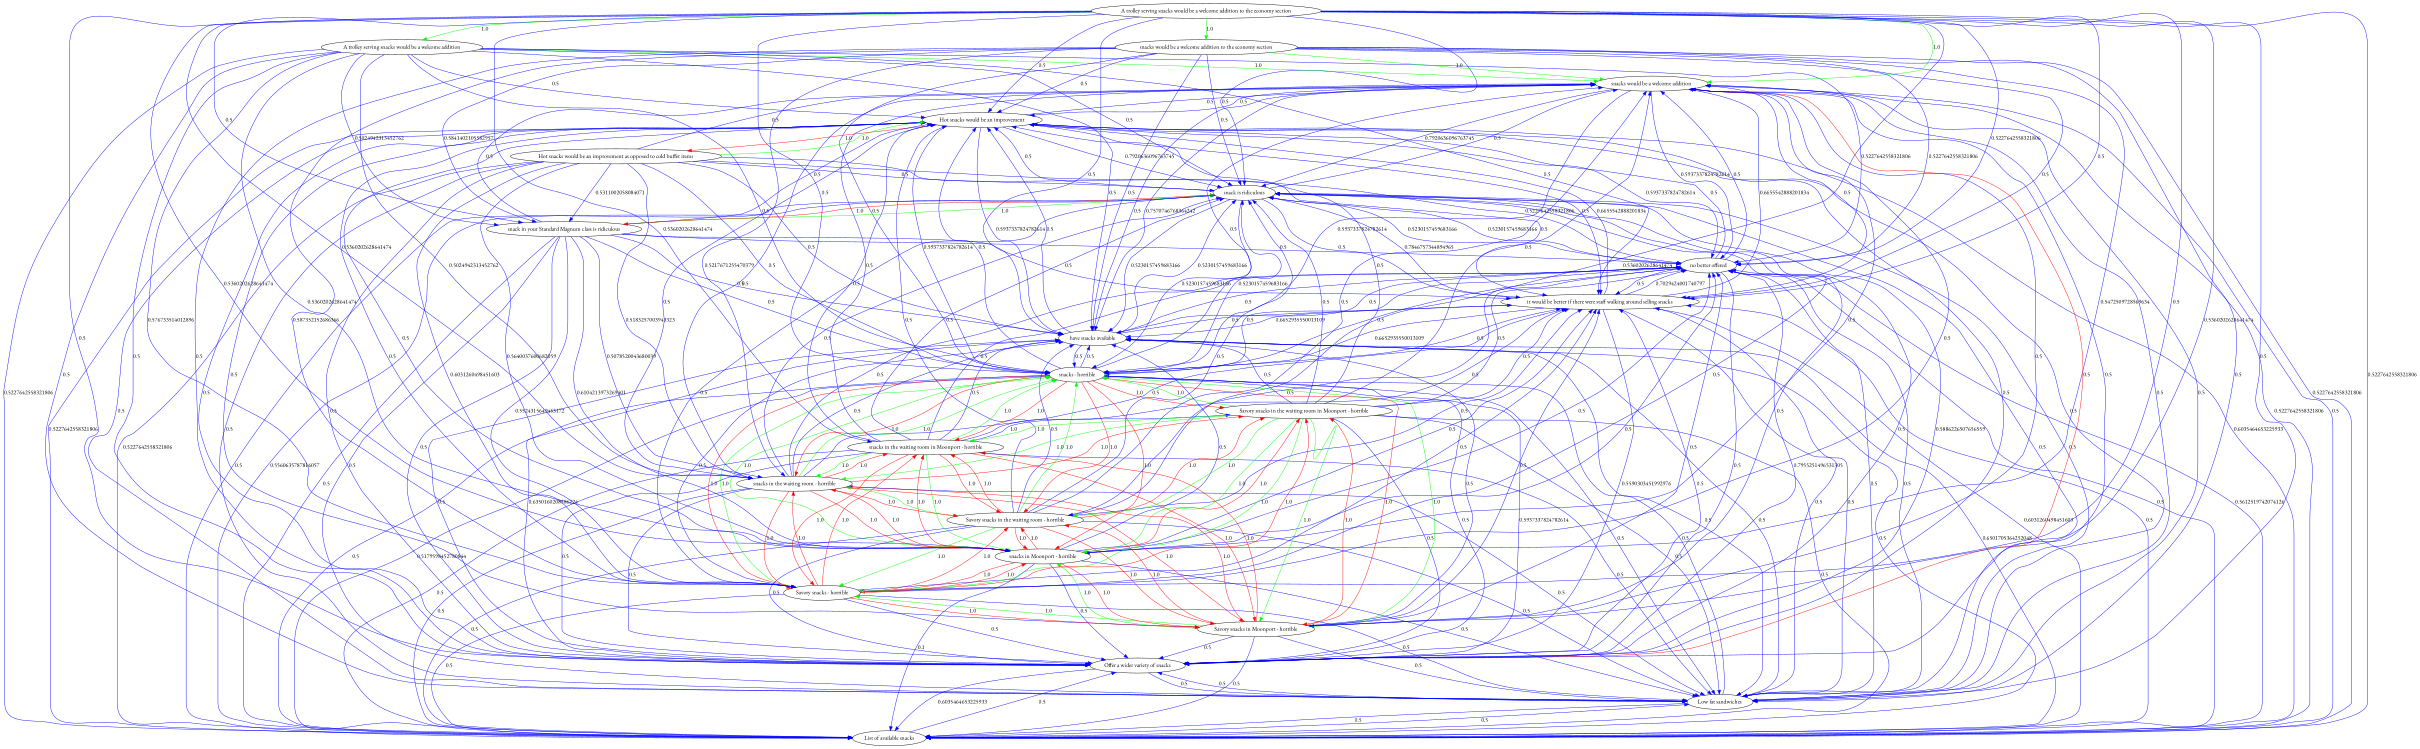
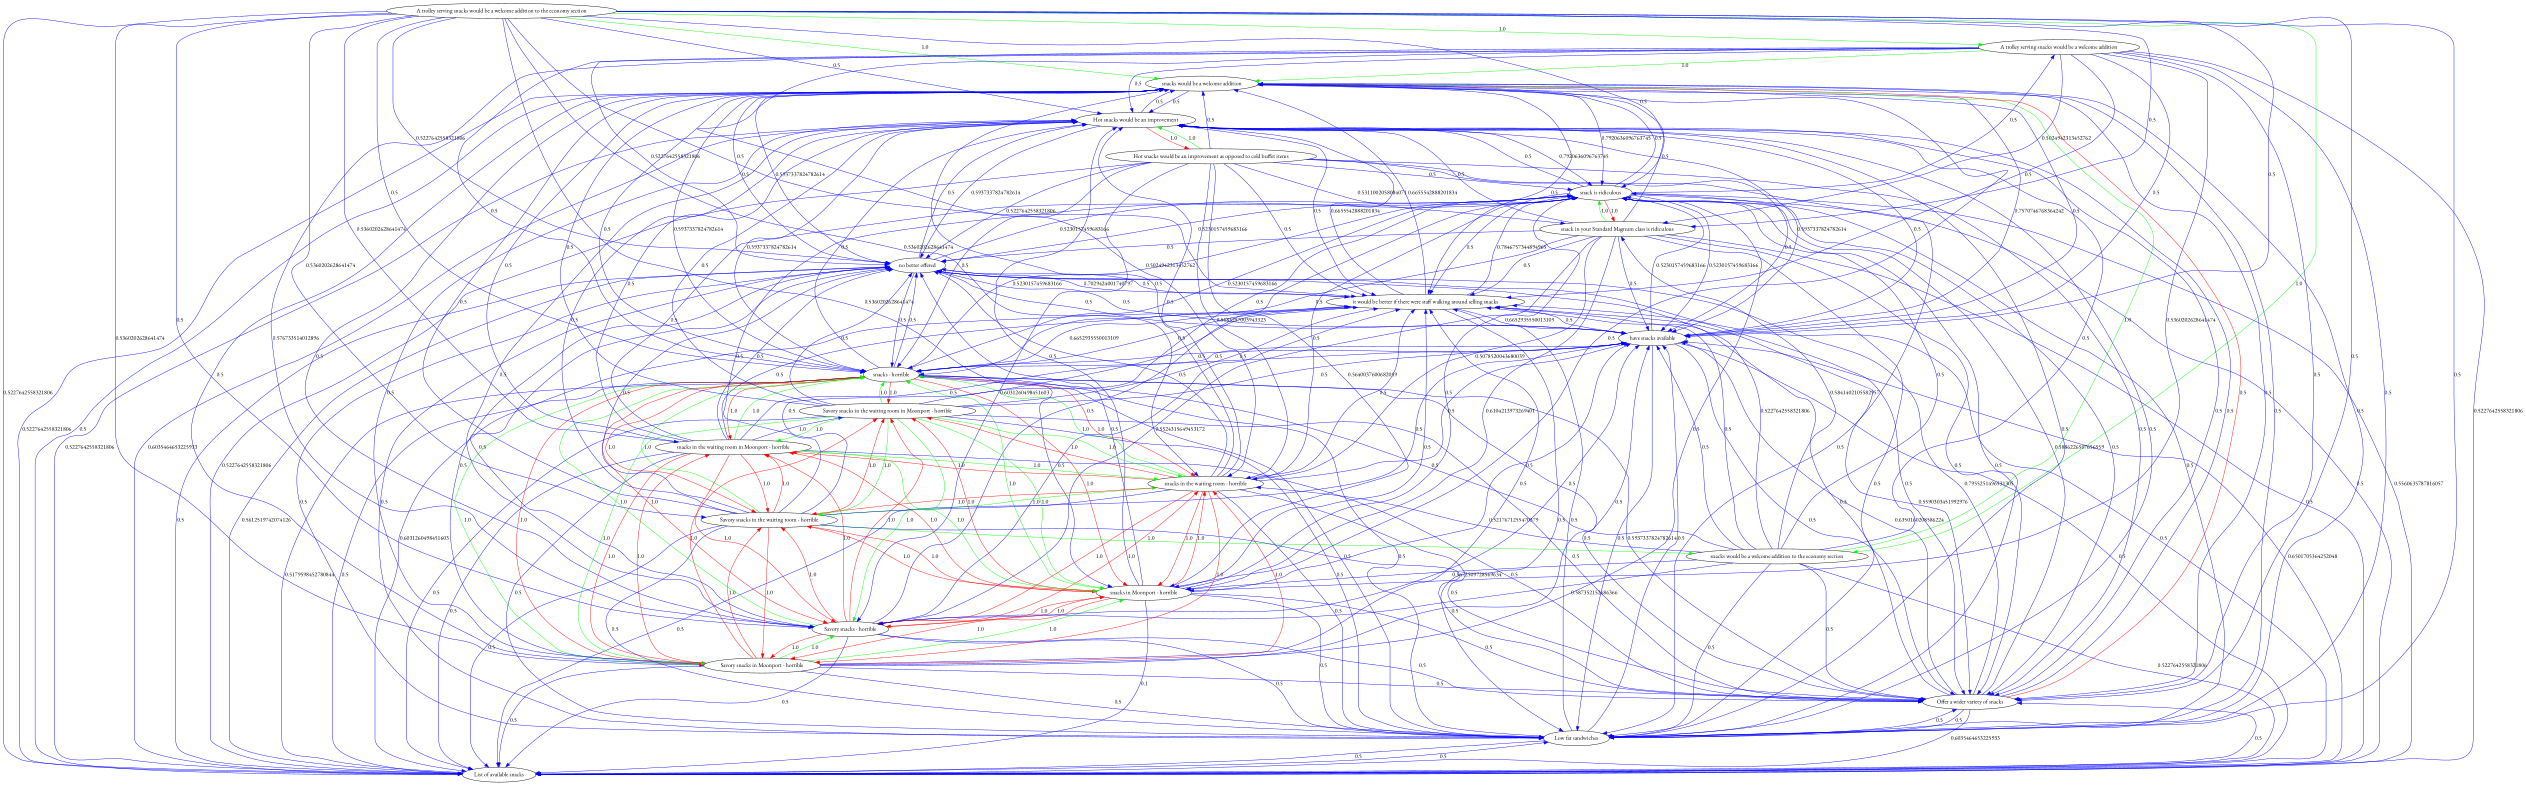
edge "A trolley serving snacks would be a welcome addition" -> "snack is ridiculous": reversed
edge "Savory snacks in the waiting room - horrible" -> "Savory snacks - horrible": now "Savory snacks in the waiting room - horrible" -> "snacks would be a welcome addition to the economy section"
